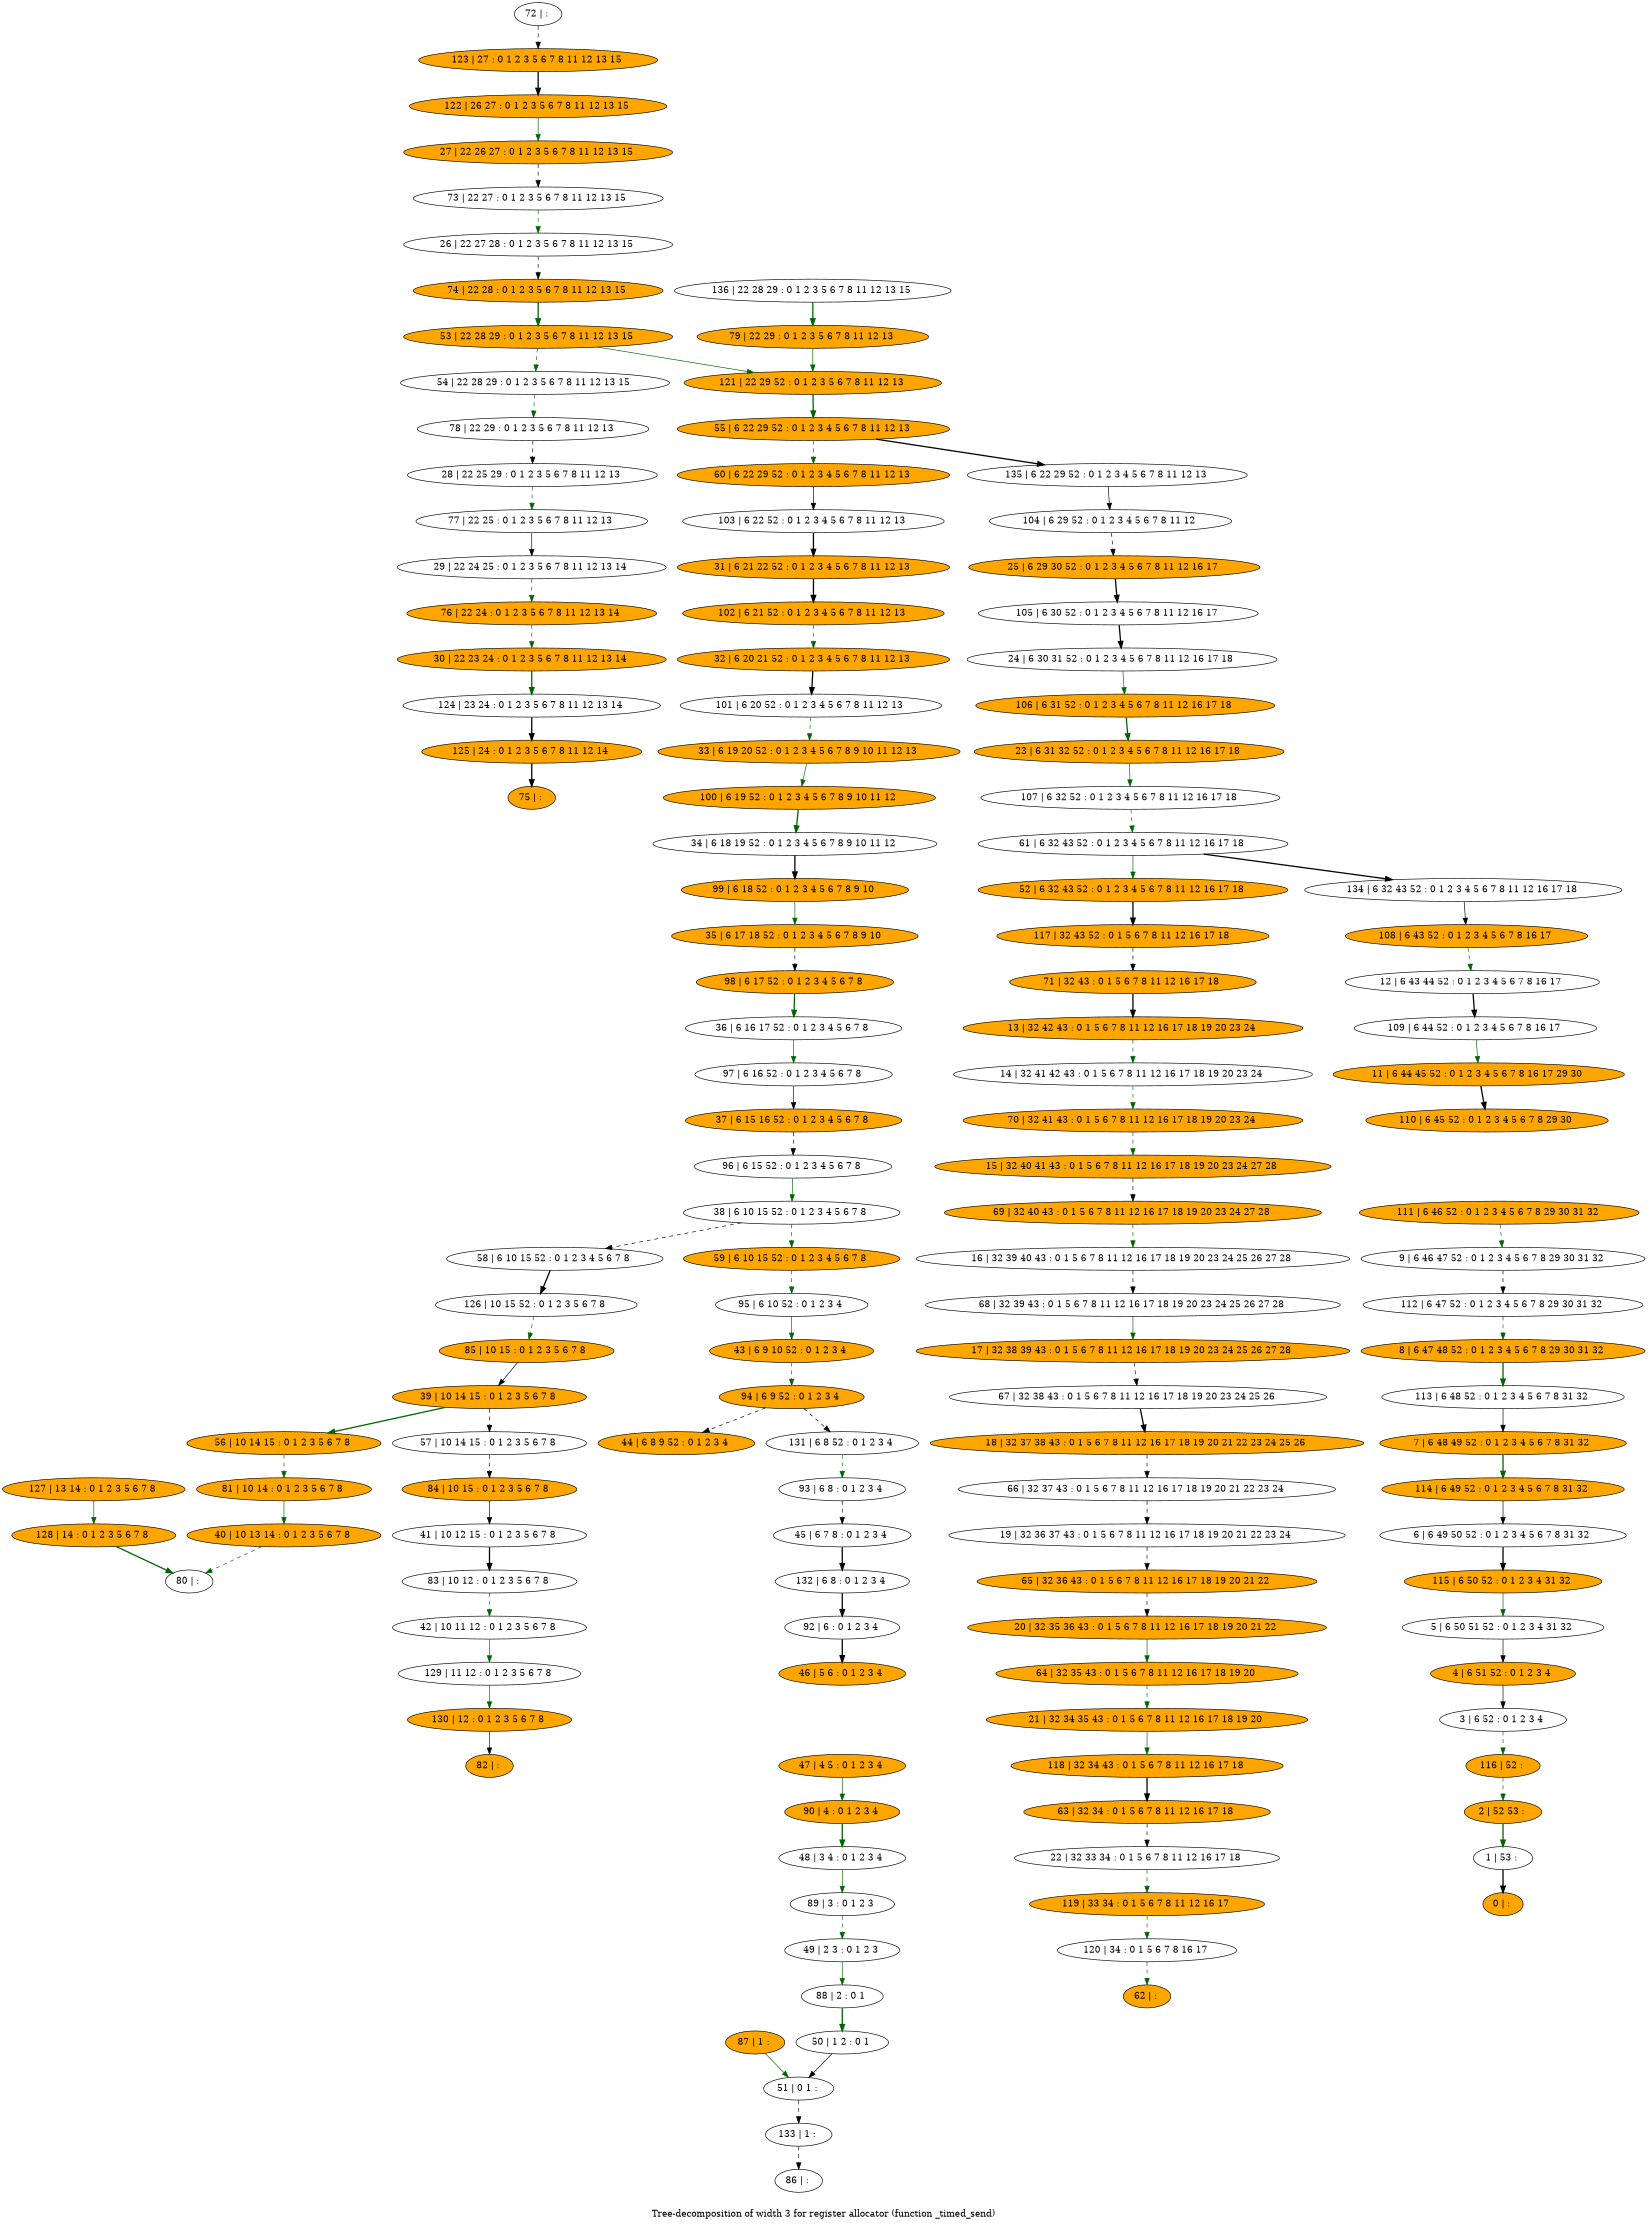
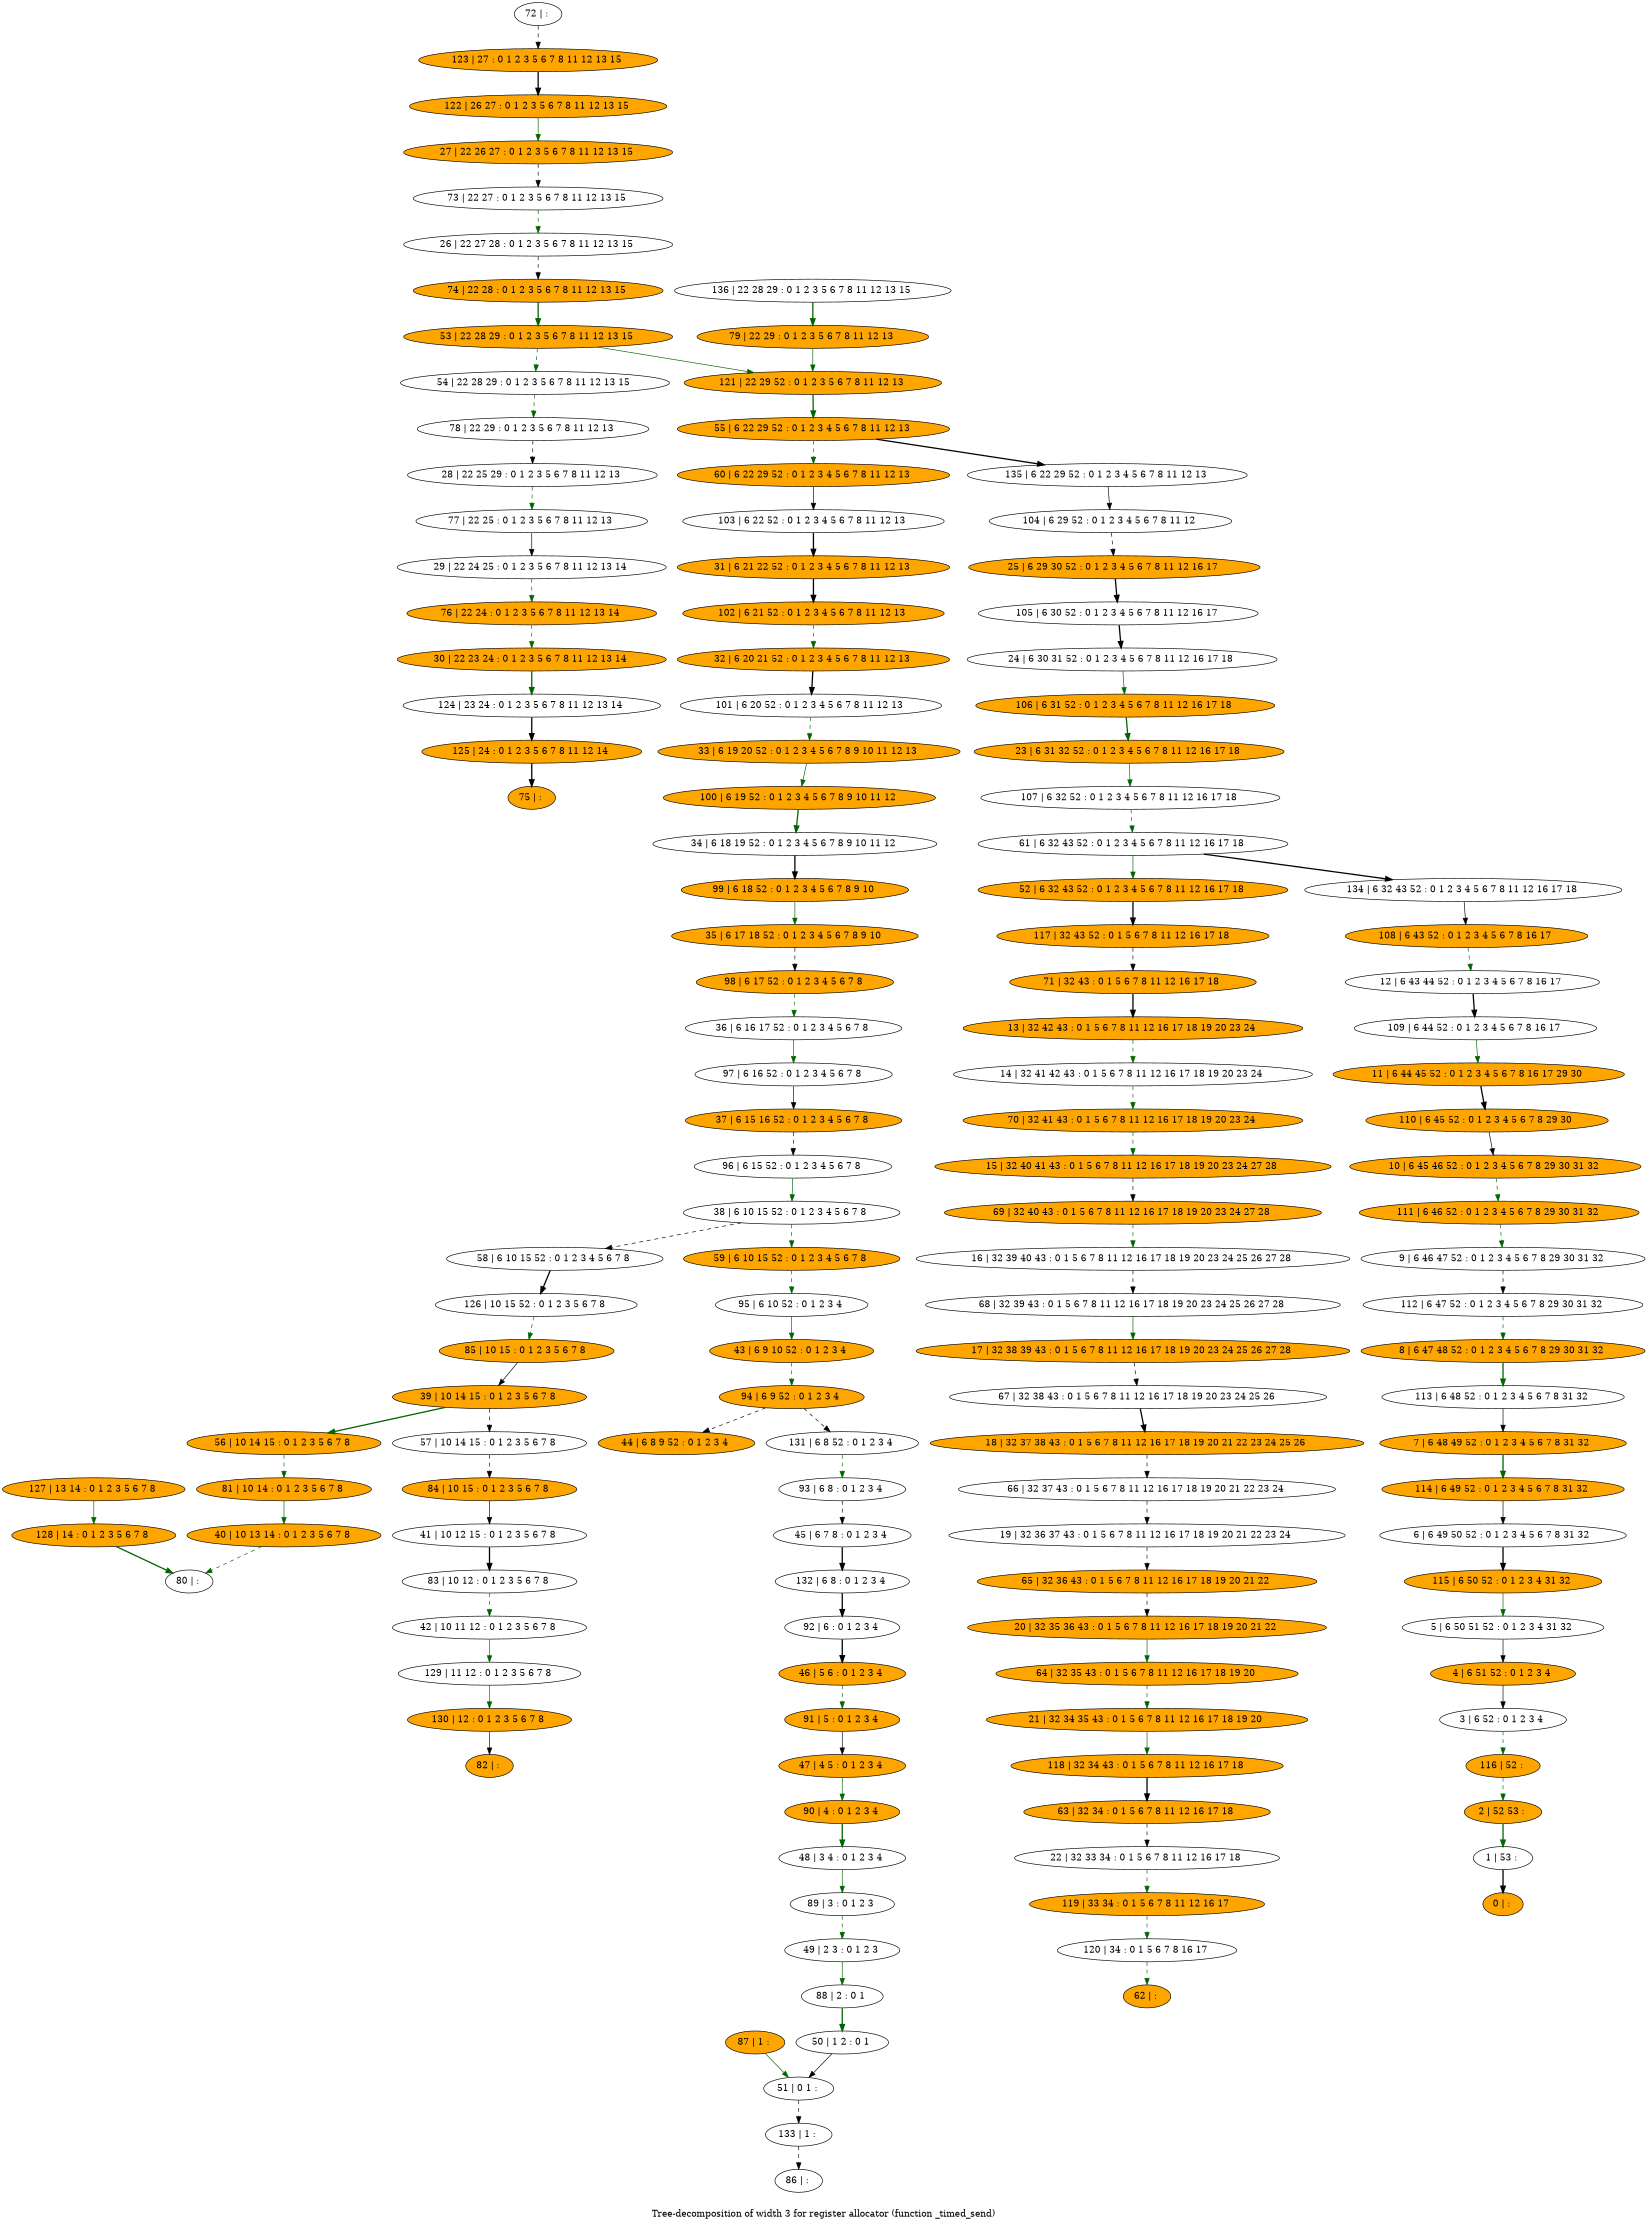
edge "98 | 6 17 52 : 0 1 2 3 4 5 6 7 8" -> "36 | 6 16 17 52 : 0 1 2 3 4 5 6 7 8": style bold -> dashed
node "10 | 6 45 46 52 : 0 1 2 3 4 5 6 7 8 29 30 31 32": added
node "91 | 5 : 0 1 2 3 4": added
